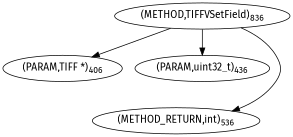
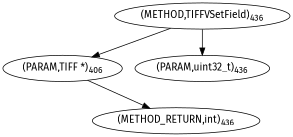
node "(METHOD,TIFFVSetField)": text "836" -> "436"
edge "(METHOD,TIFFVSetField)" -> "(METHOD_RETURN,int)": now "(PARAM,TIFF *)" -> "(METHOD_RETURN,int)"
node "(METHOD_RETURN,int)": text "536" -> "436"
